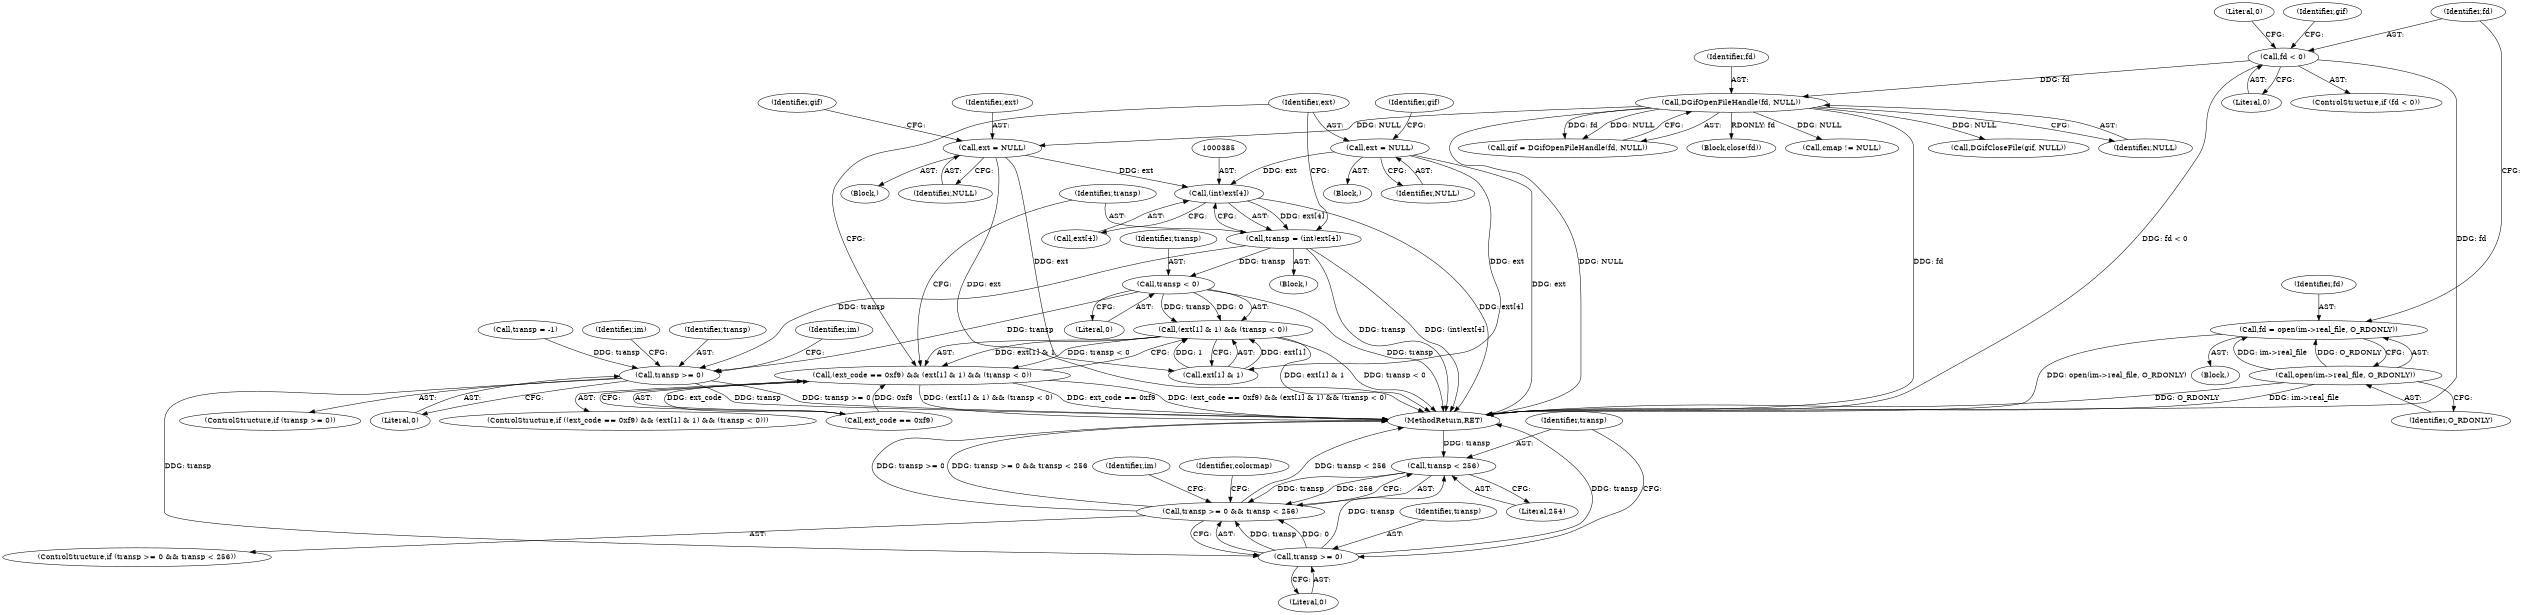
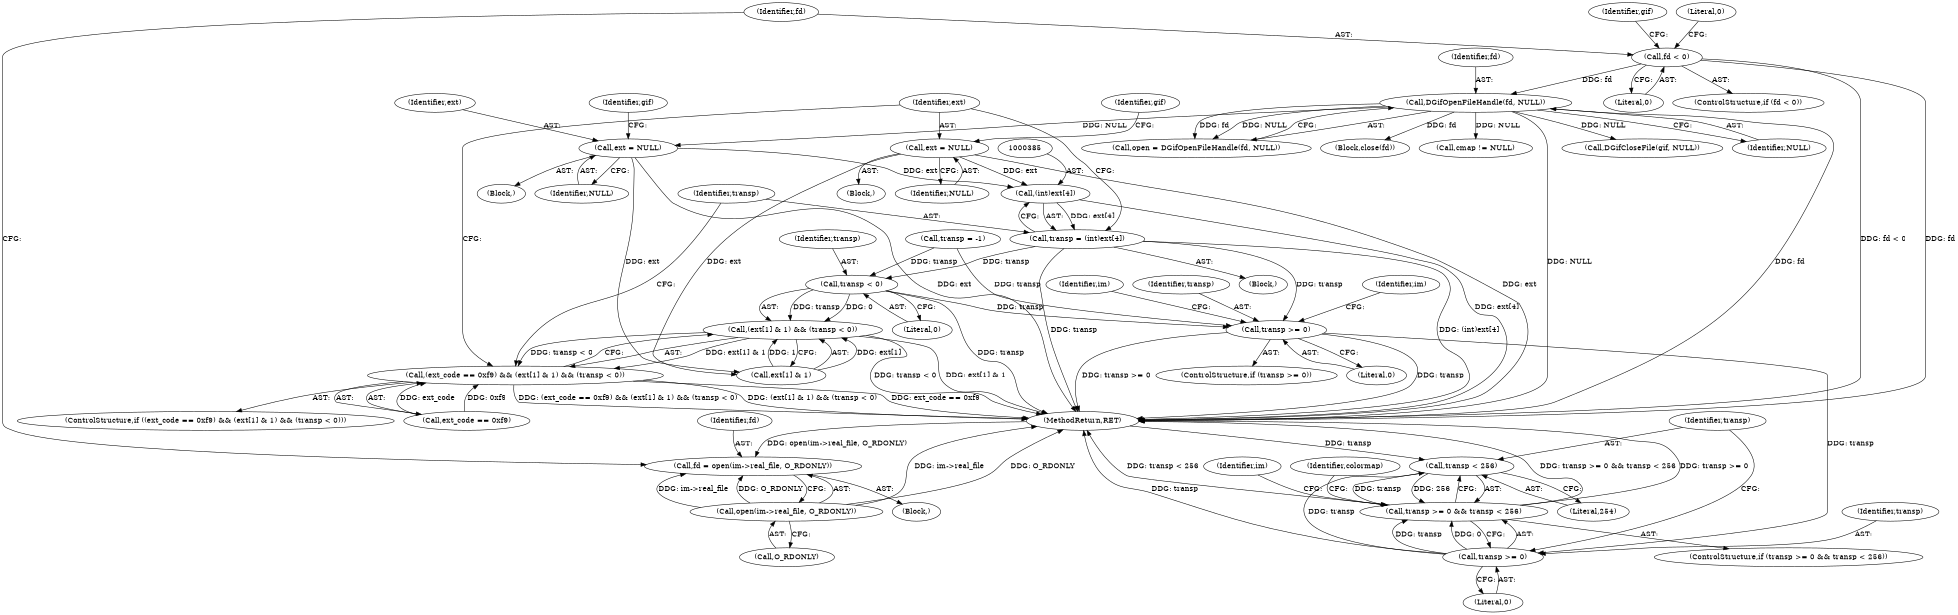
edge "(Call,DGifOpenFileHandle(fd, NULL))" -> "(Block,close(fd))": label "RDONLY: fd" -> "DDG: fd"
node "(Call,gif = DGifOpenFileHandle(fd, NULL))": label "(Call,gif = DGifOpenFileHandle(fd, NULL))" -> "(Call,open = DGifOpenFileHandle(fd, NULL))"
node "(Call,ext[4])": removed
edge "(Call,transp = -1)" -> "(Call,transp < 0)": added, label "DDG: transp"
edge "(Call,fd = open(im->real_file, O_RDONLY))" -> "(MethodReturn,RET)": reversed
edge "(Call,(ext_code == 0xf9) && (ext[1] & 1) && (transp < 0))" -> "(Call,ext_code == 0xf9)": label "CFG: " -> "AST: "
node "(Identifier,O_RDONLY)": label "(Identifier,O_RDONLY)" -> "(Call,O_RDONLY)"
